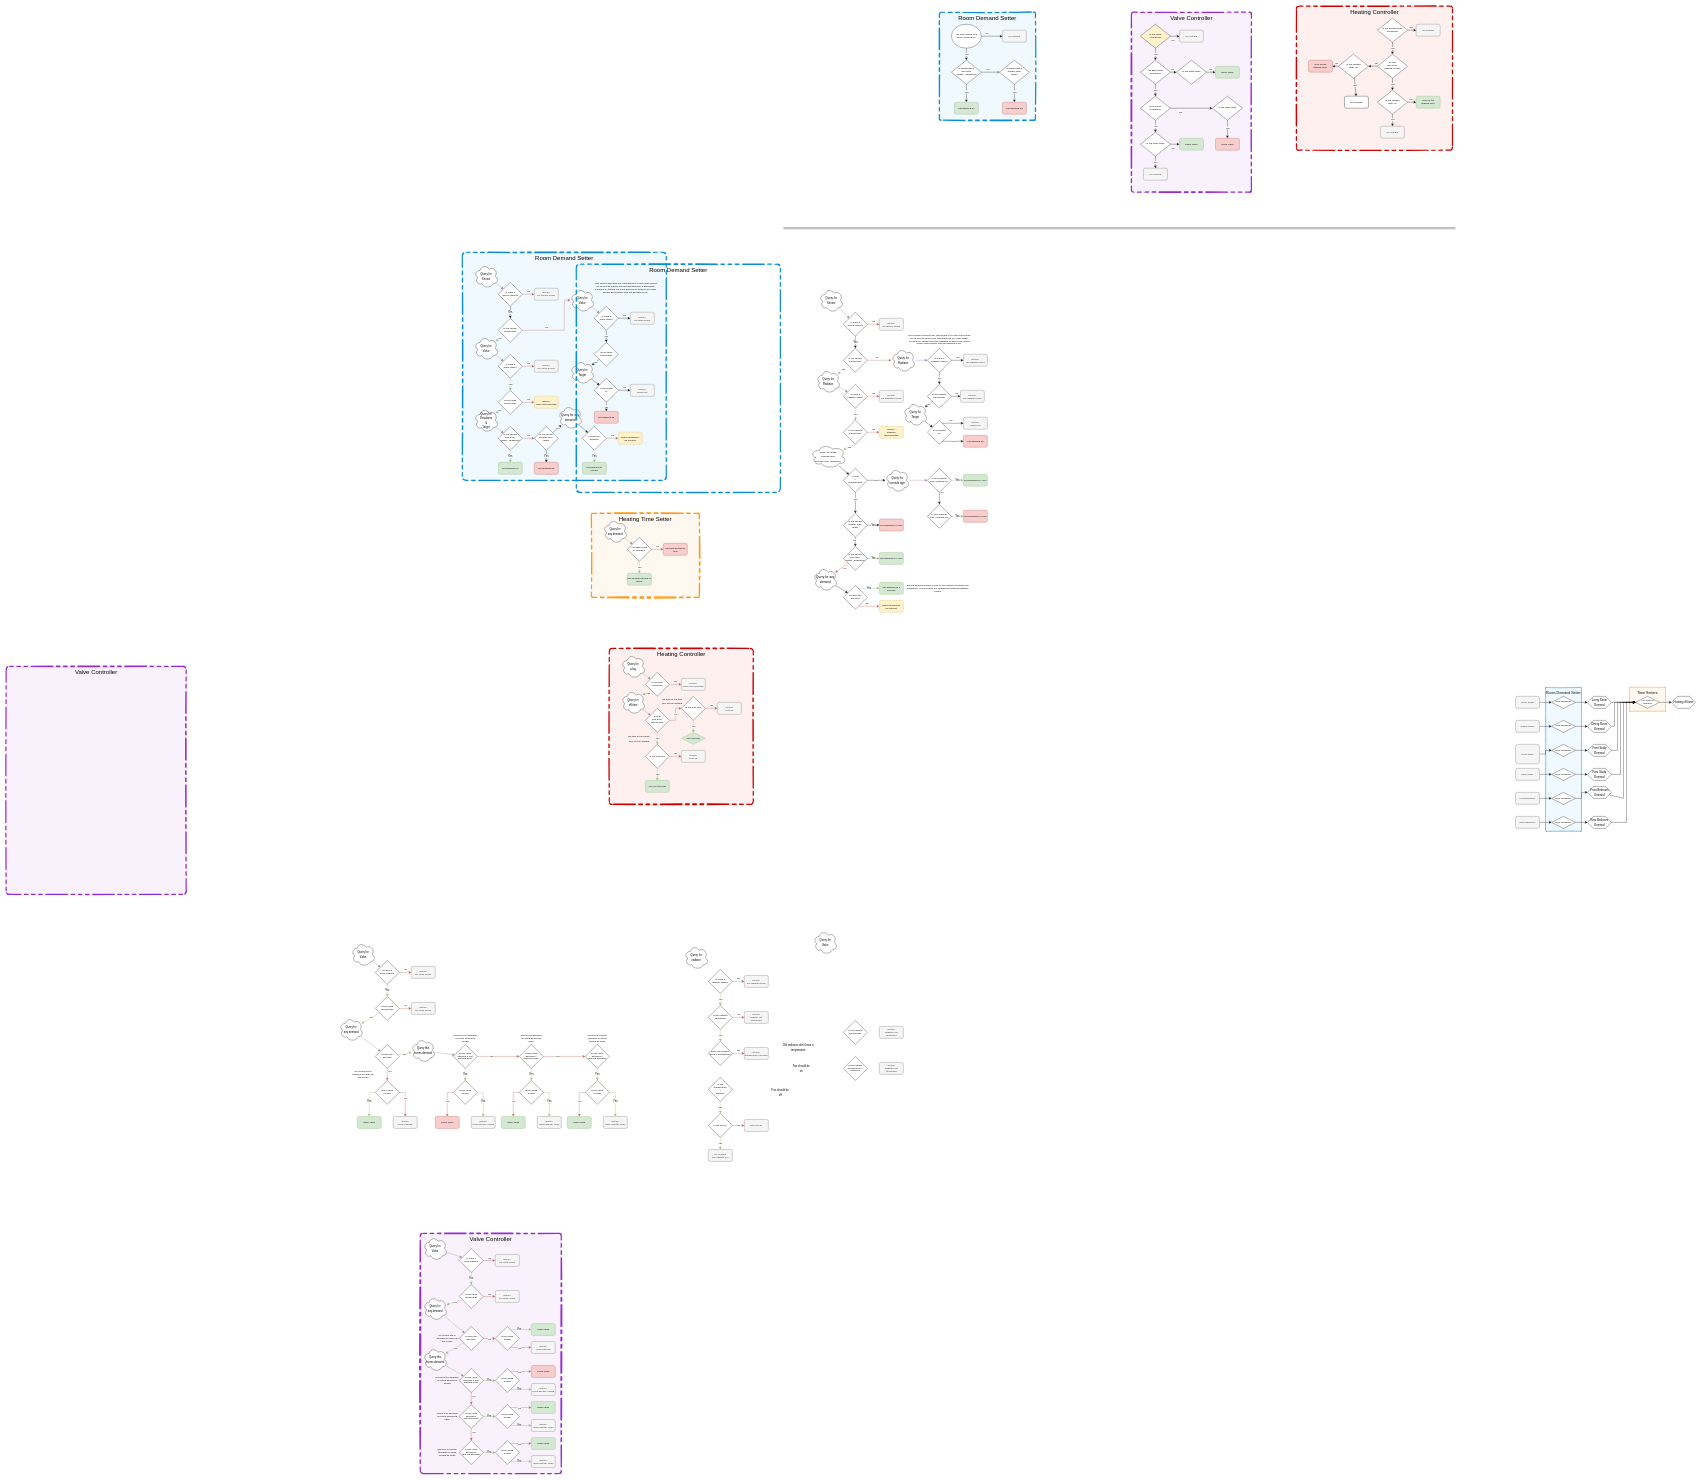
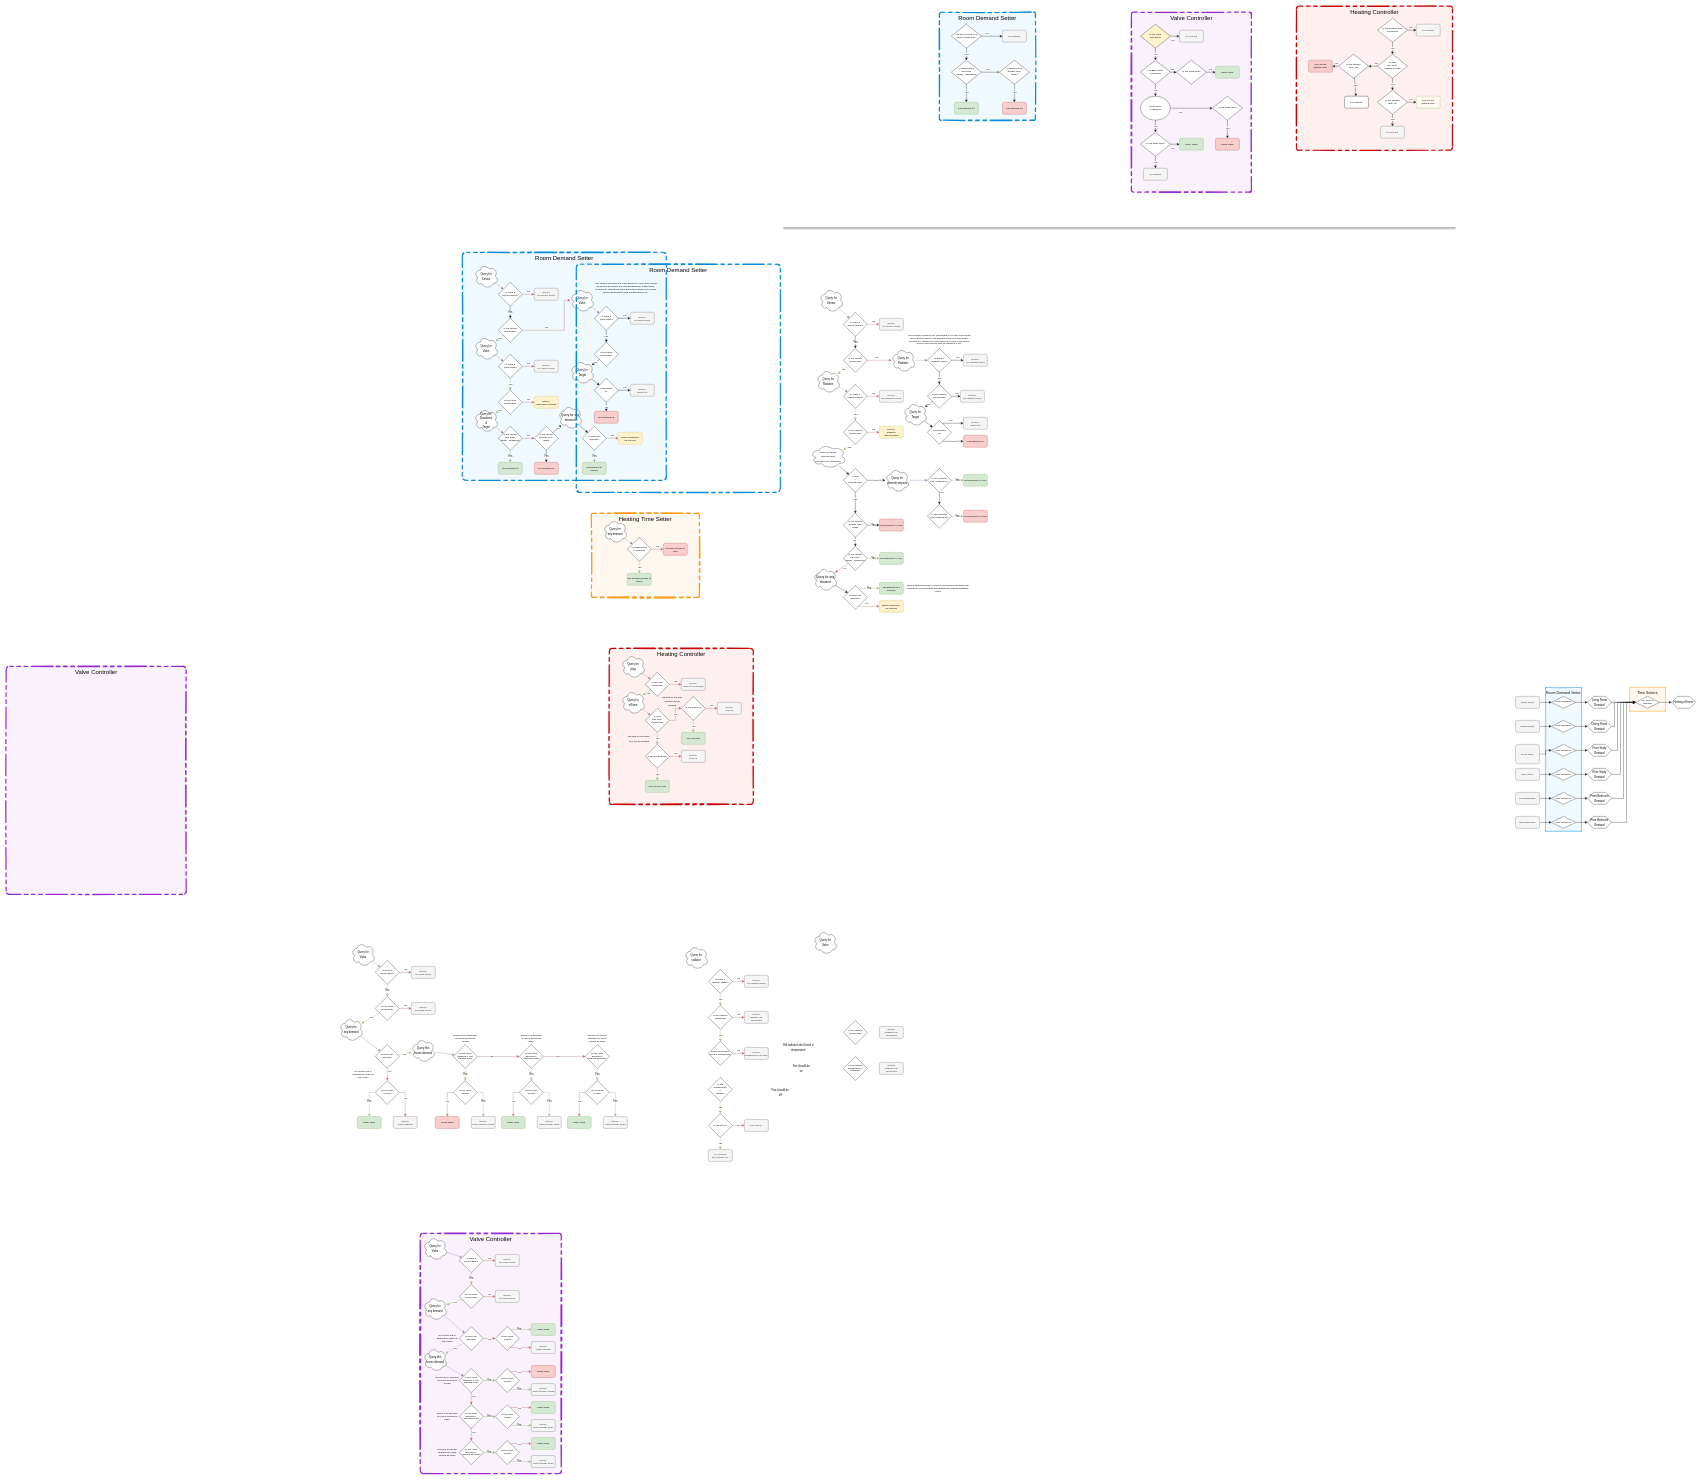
node "Are both sensor and valve connected?": shape ellipse -> diamond
node "Turn on the heating relay": fillcolor #d5e8d4 -> #fff8f0
node "Is this room in demand": shape diamond -> ellipse
node "Query for override type": label "Query for override type" -> "Query for override setpoint"
node "Off time in the past turn off the heating": label "Off time in the past turn off the heating" -> "Off time in the past radiator off the heating"
node "Turn off plug": shape diamond -> rounded rectangle
node "Is the plug off?": label "Is the plug off?" -> "Is sensor plug off?"
node "Front Bedroom Demand": moved (1599, 792) -> (1599, 798)
